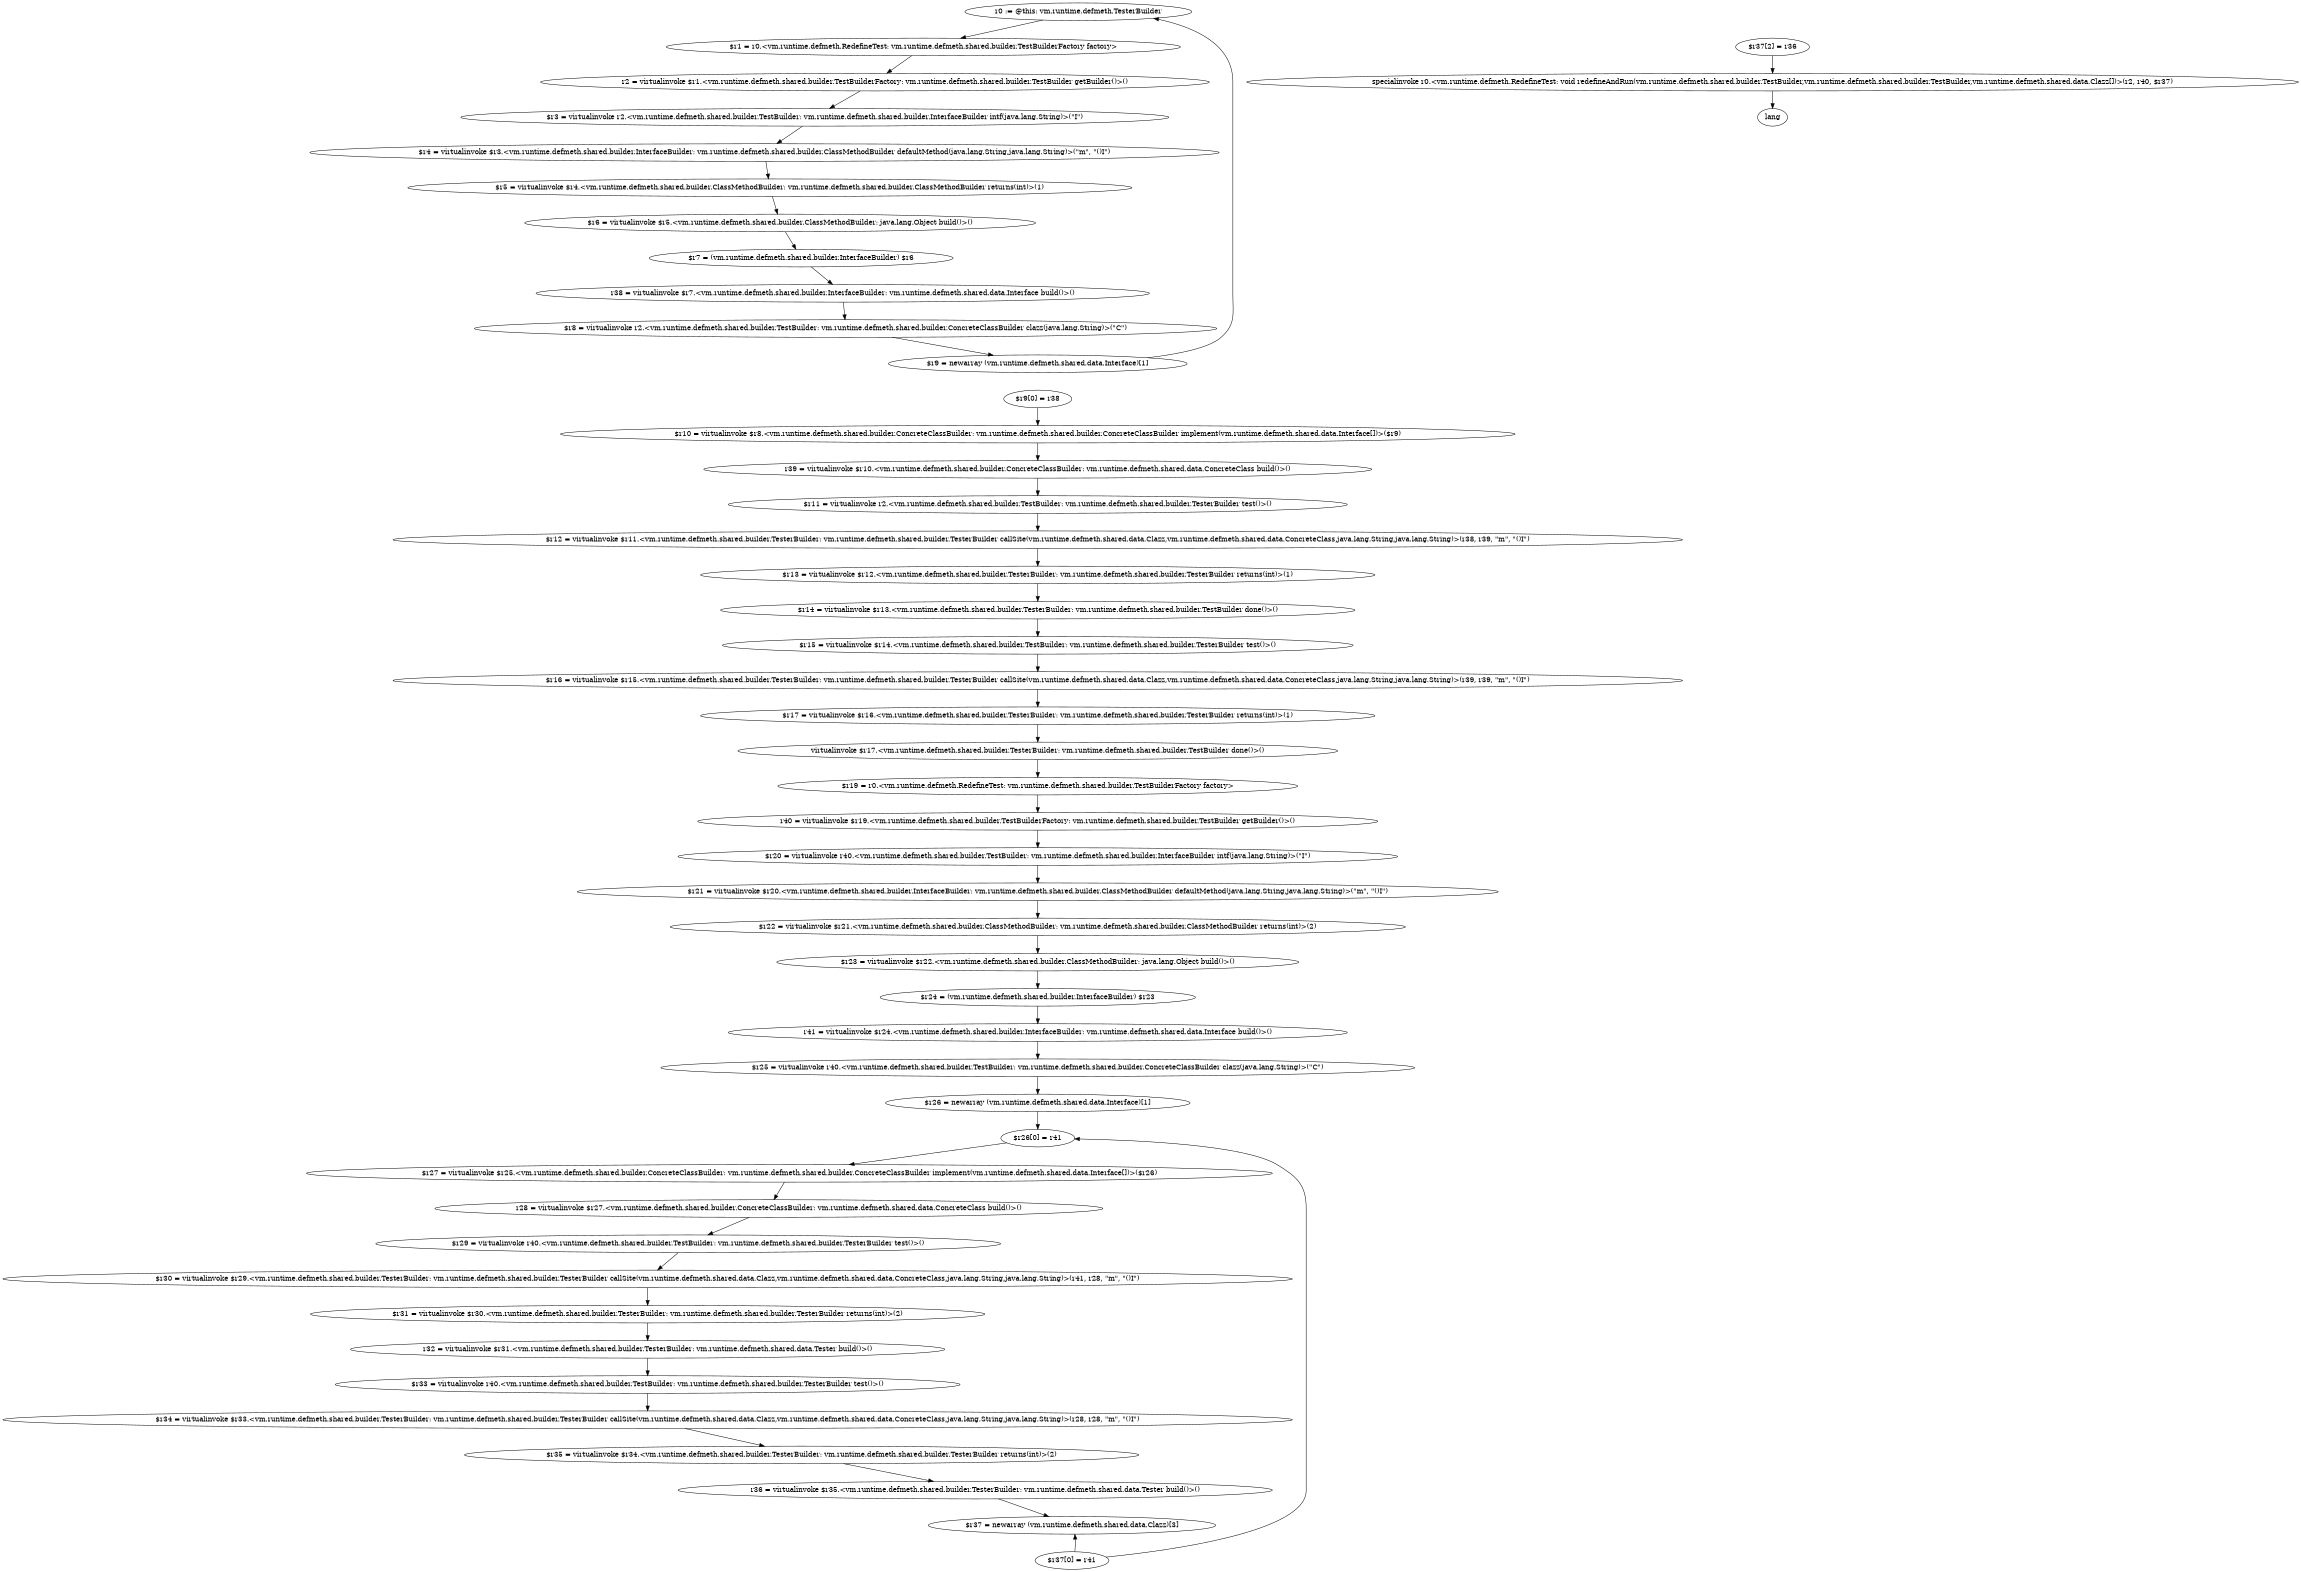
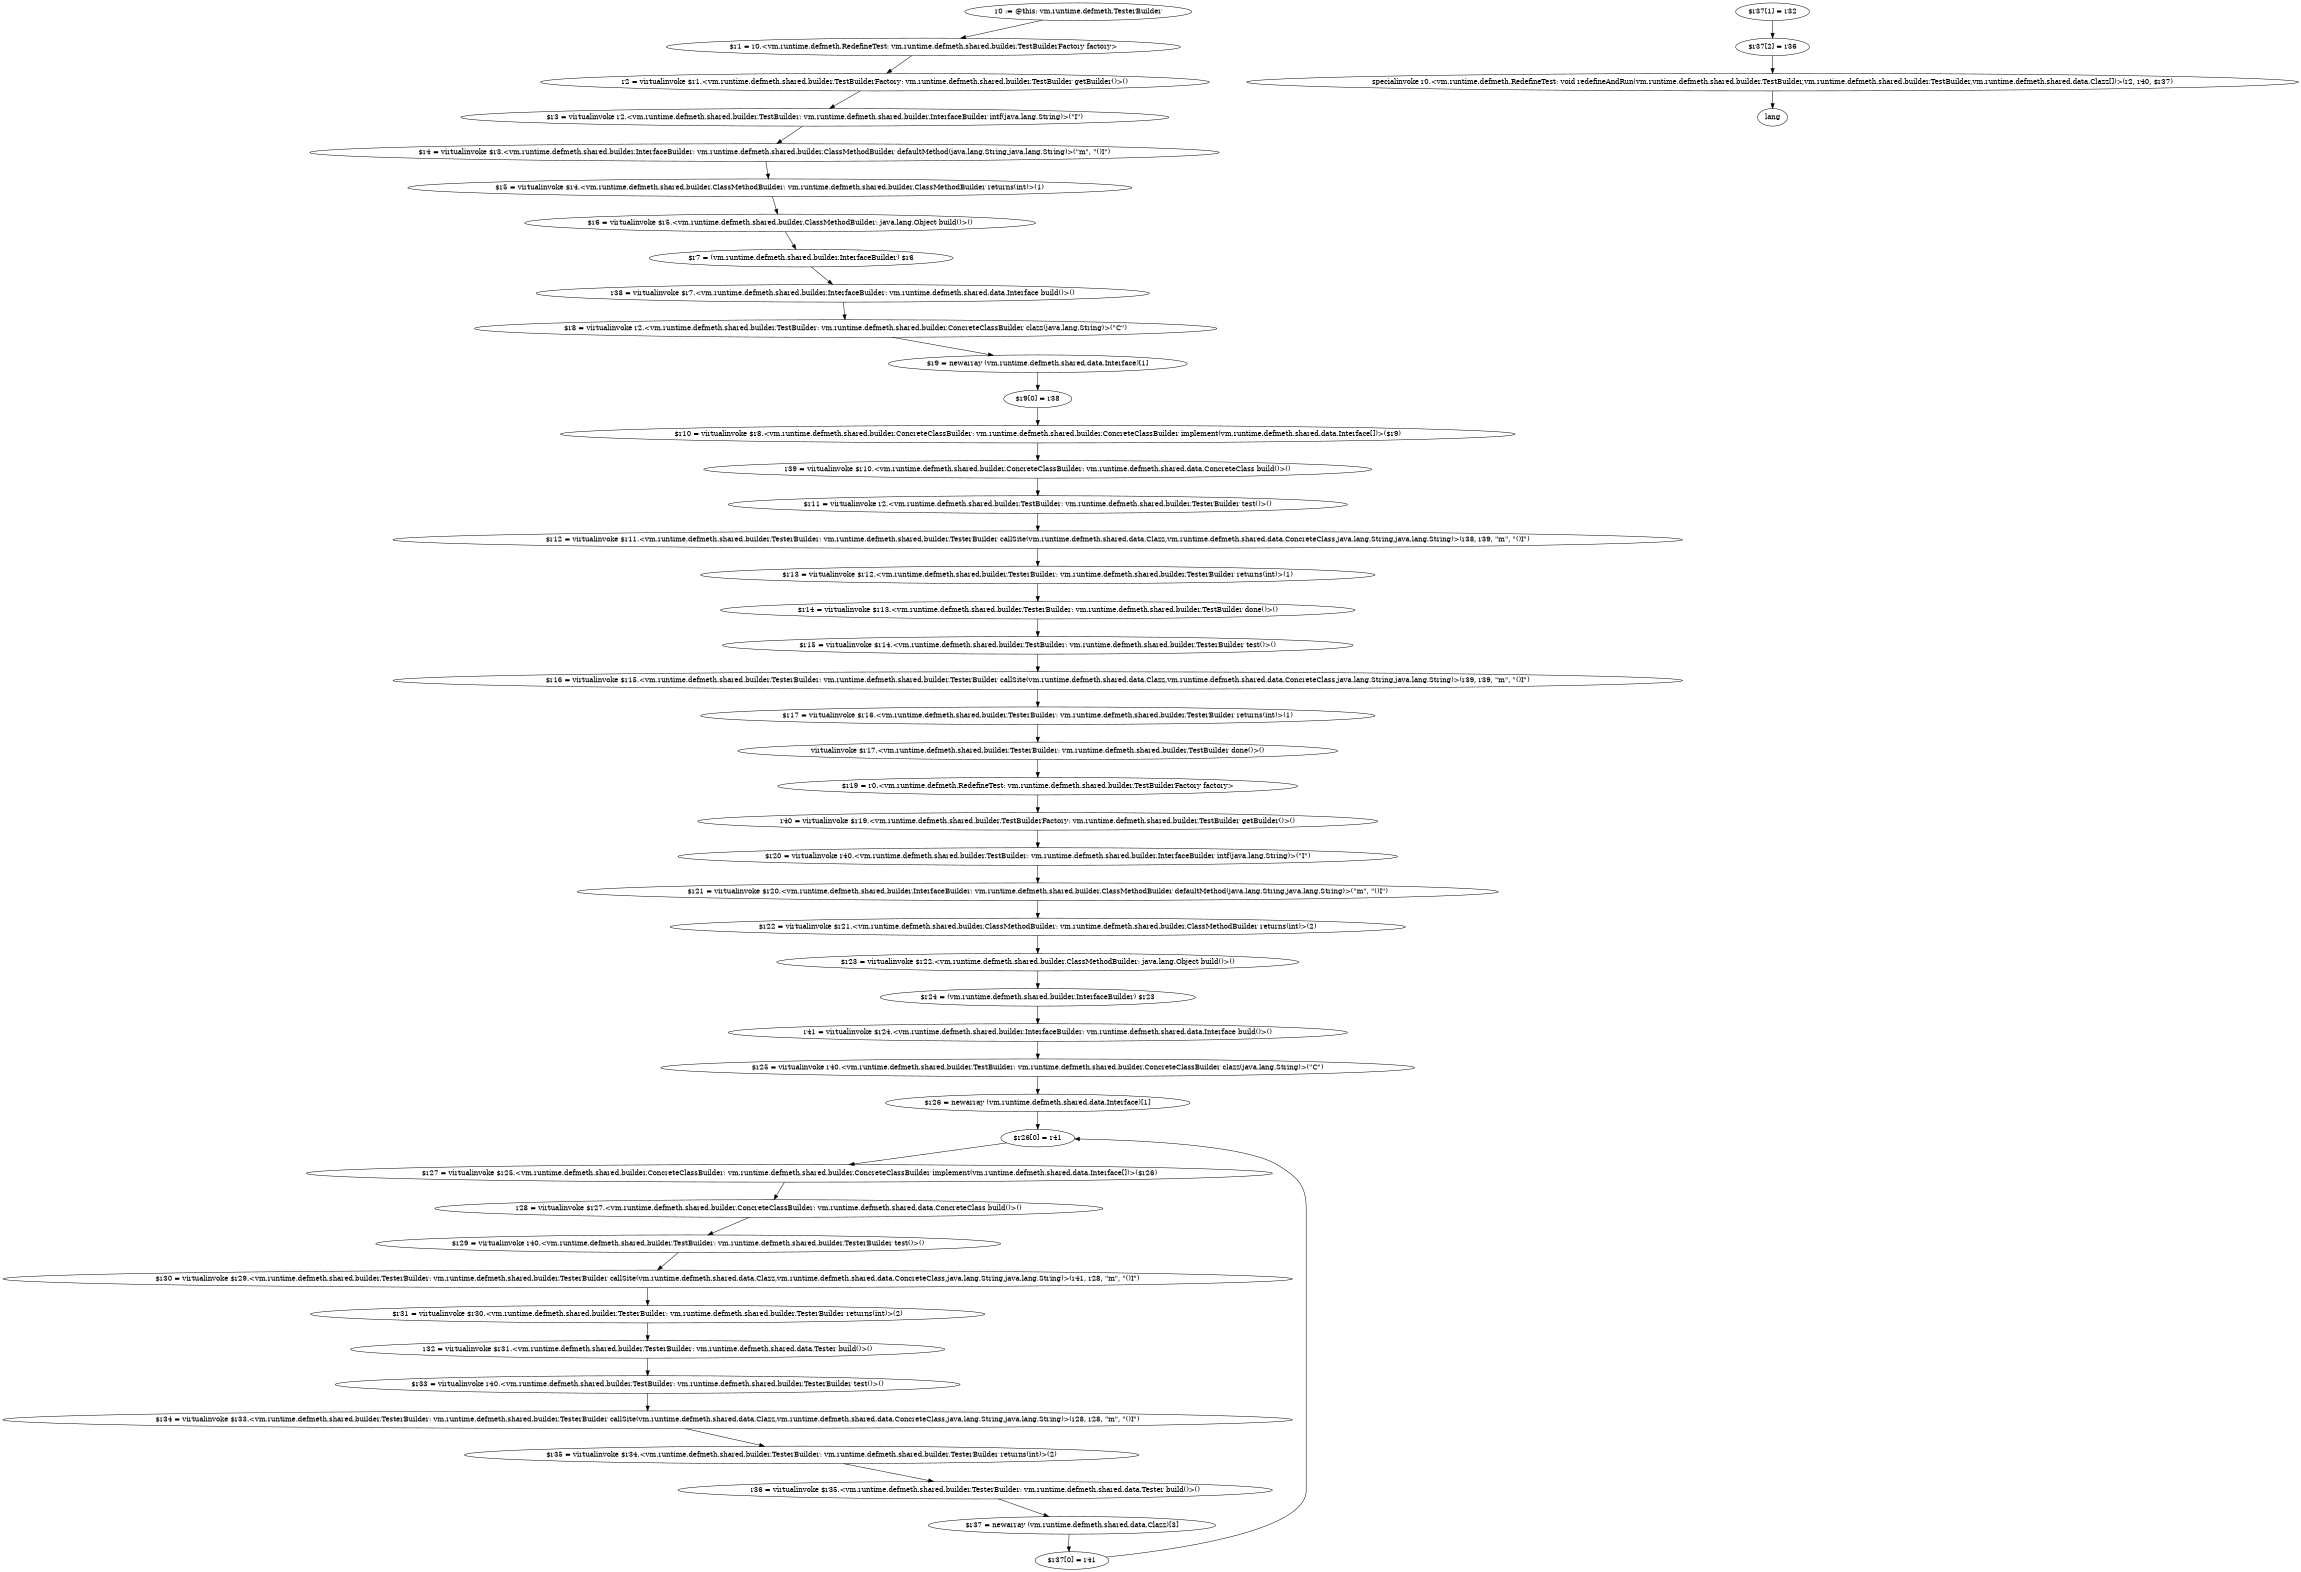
node "$r37[1] = r32": added
edge "$r9 = newarray (vm.runtime.defmeth.shared.data.Interface)[1]" -> "r0 := @this: vm.runtime.defmeth.TesterBuilder": now "$r9 = newarray (vm.runtime.defmeth.shared.data.Interface)[1]" -> "$r9[0] = r38"
edge "$r37[0] = r41" -> "$r37 = newarray (vm.runtime.defmeth.shared.data.Clazz)[3]": reversed
